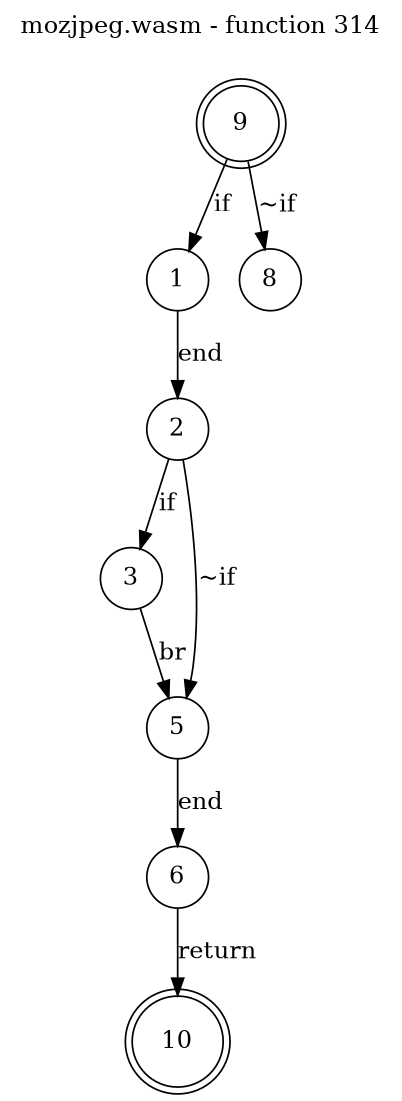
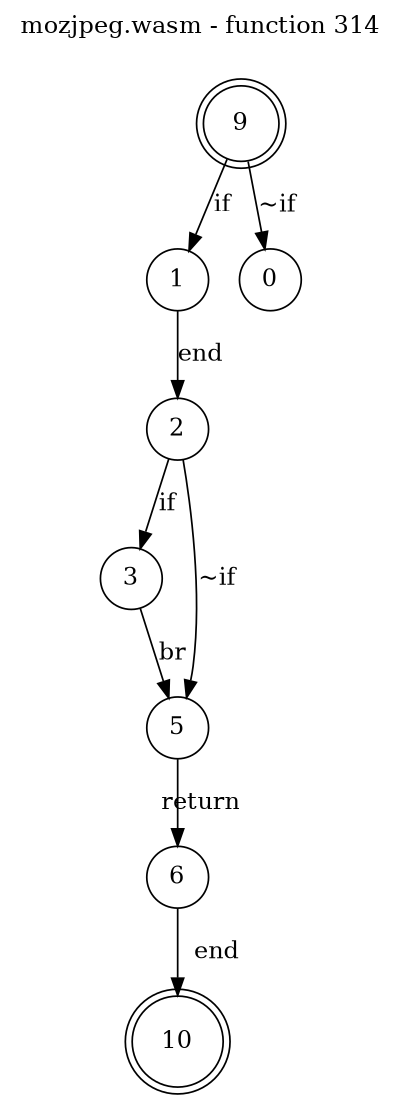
node "8": label "8" -> "0"
edge "5" -> "6": label "end" -> "return"
edge "6" -> "10": label "return" -> "end"
